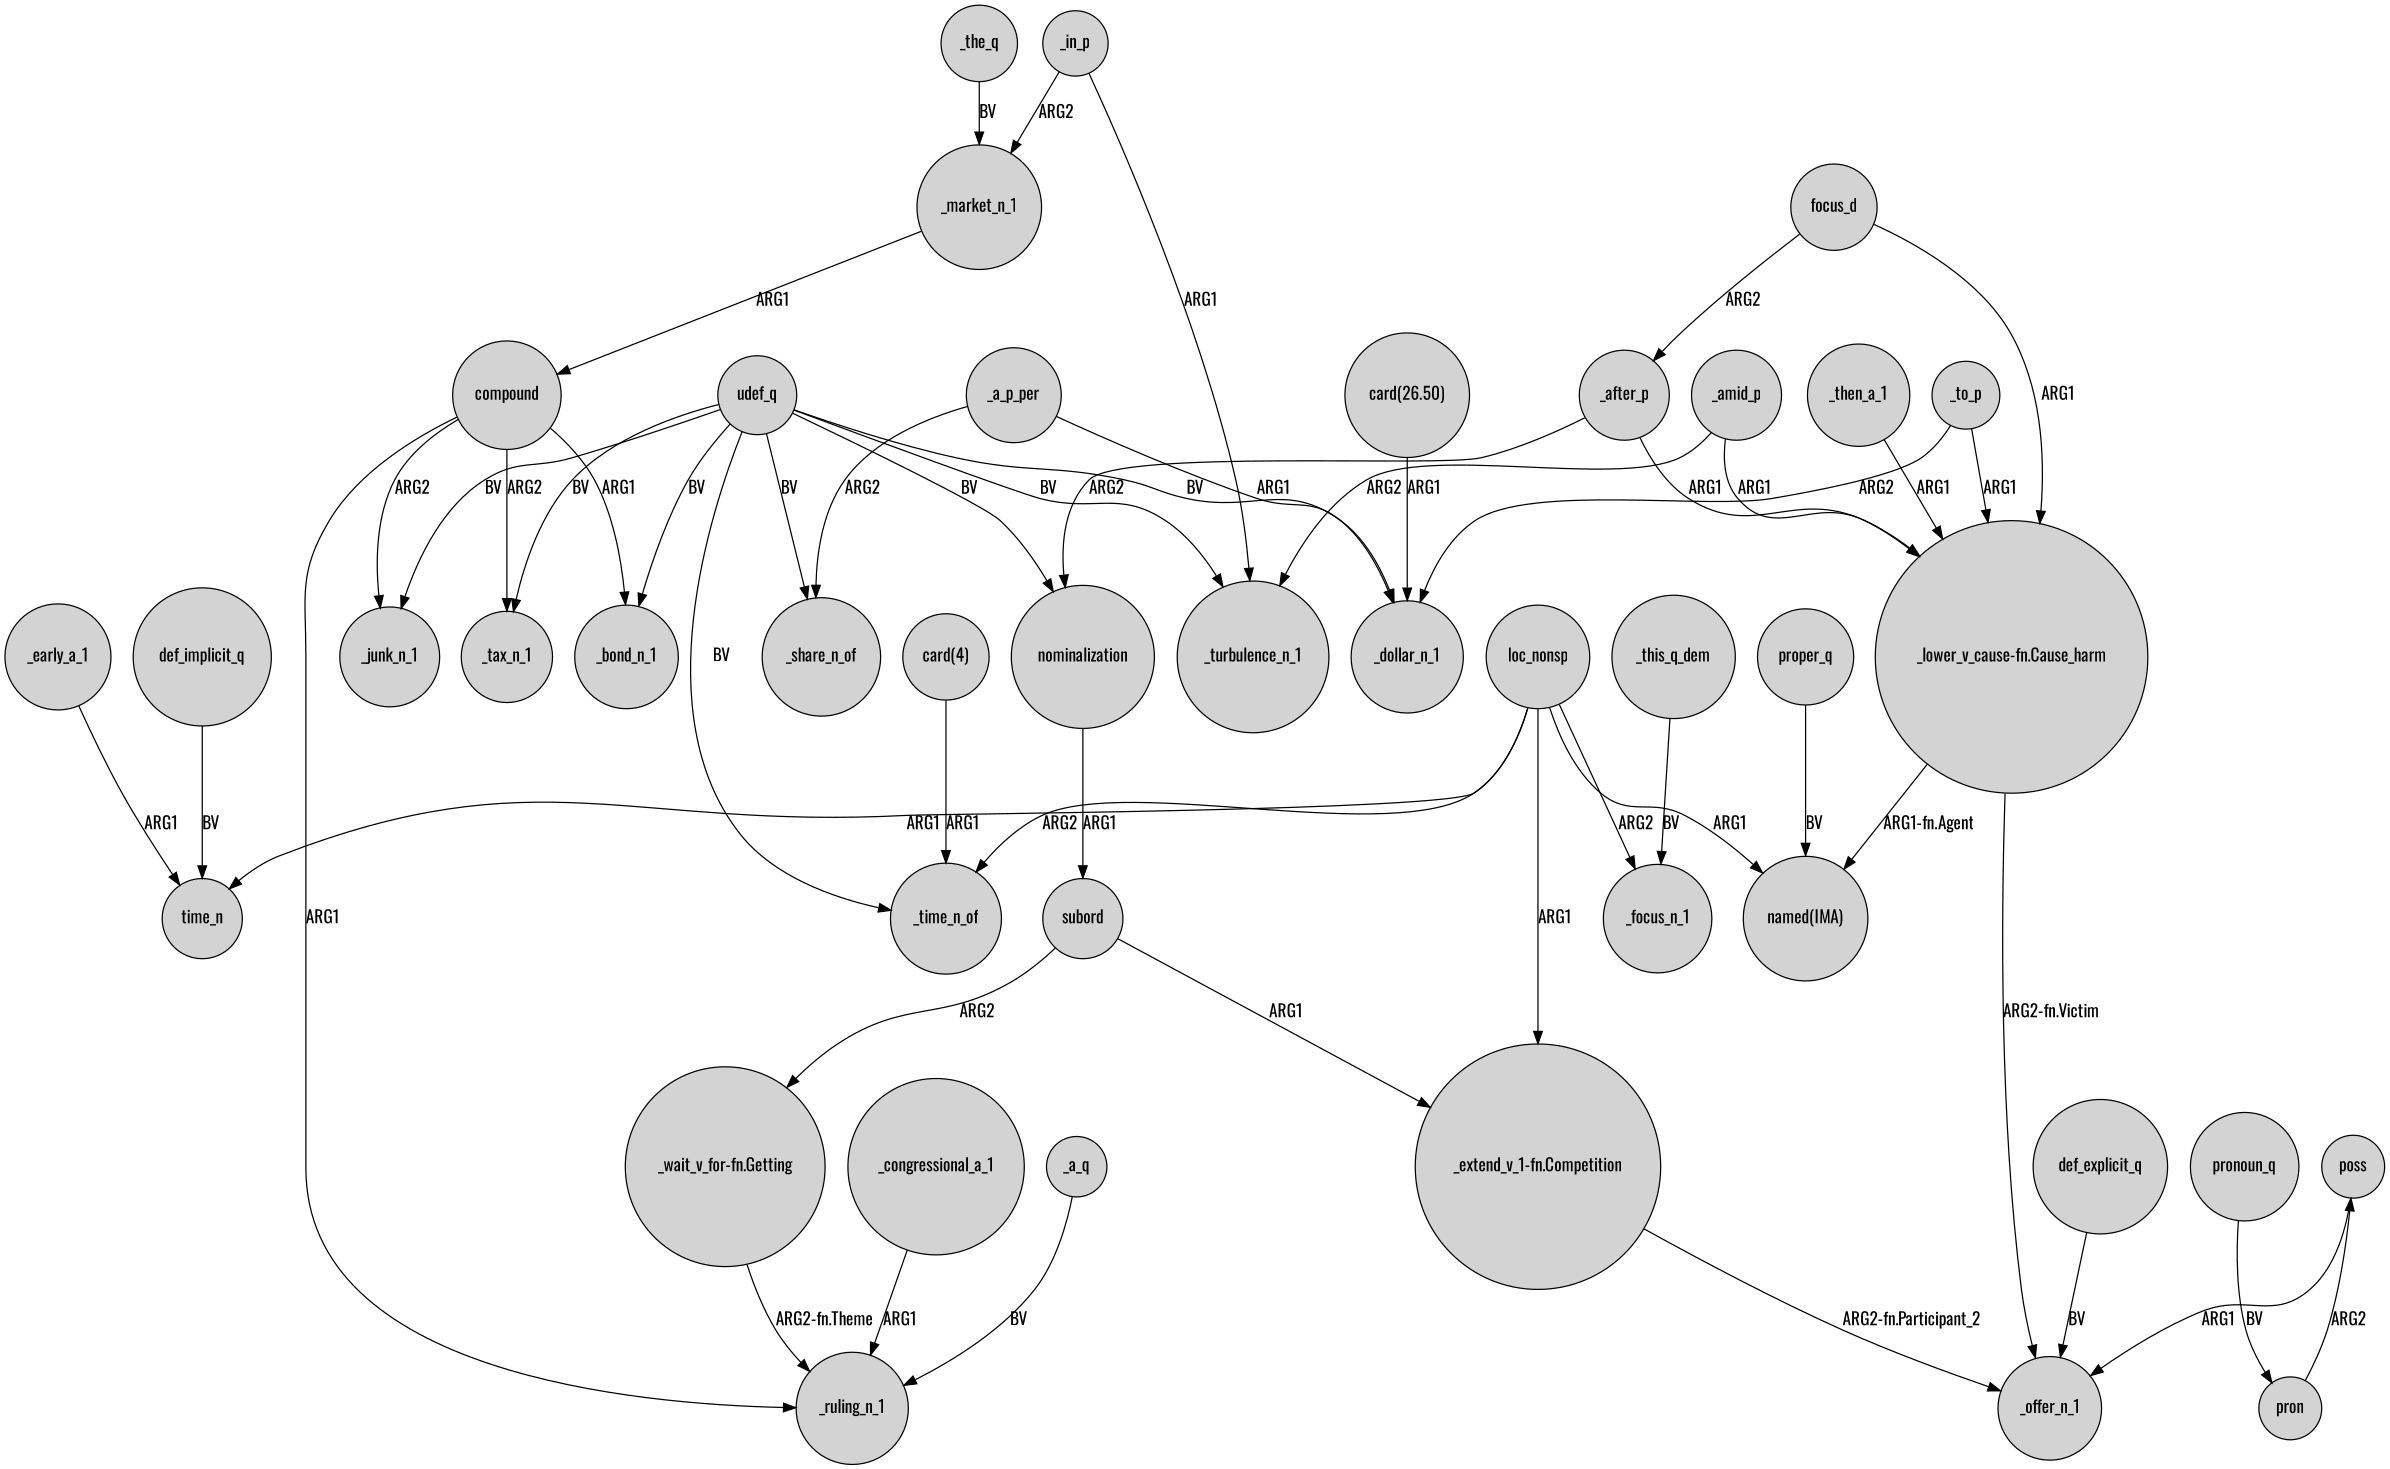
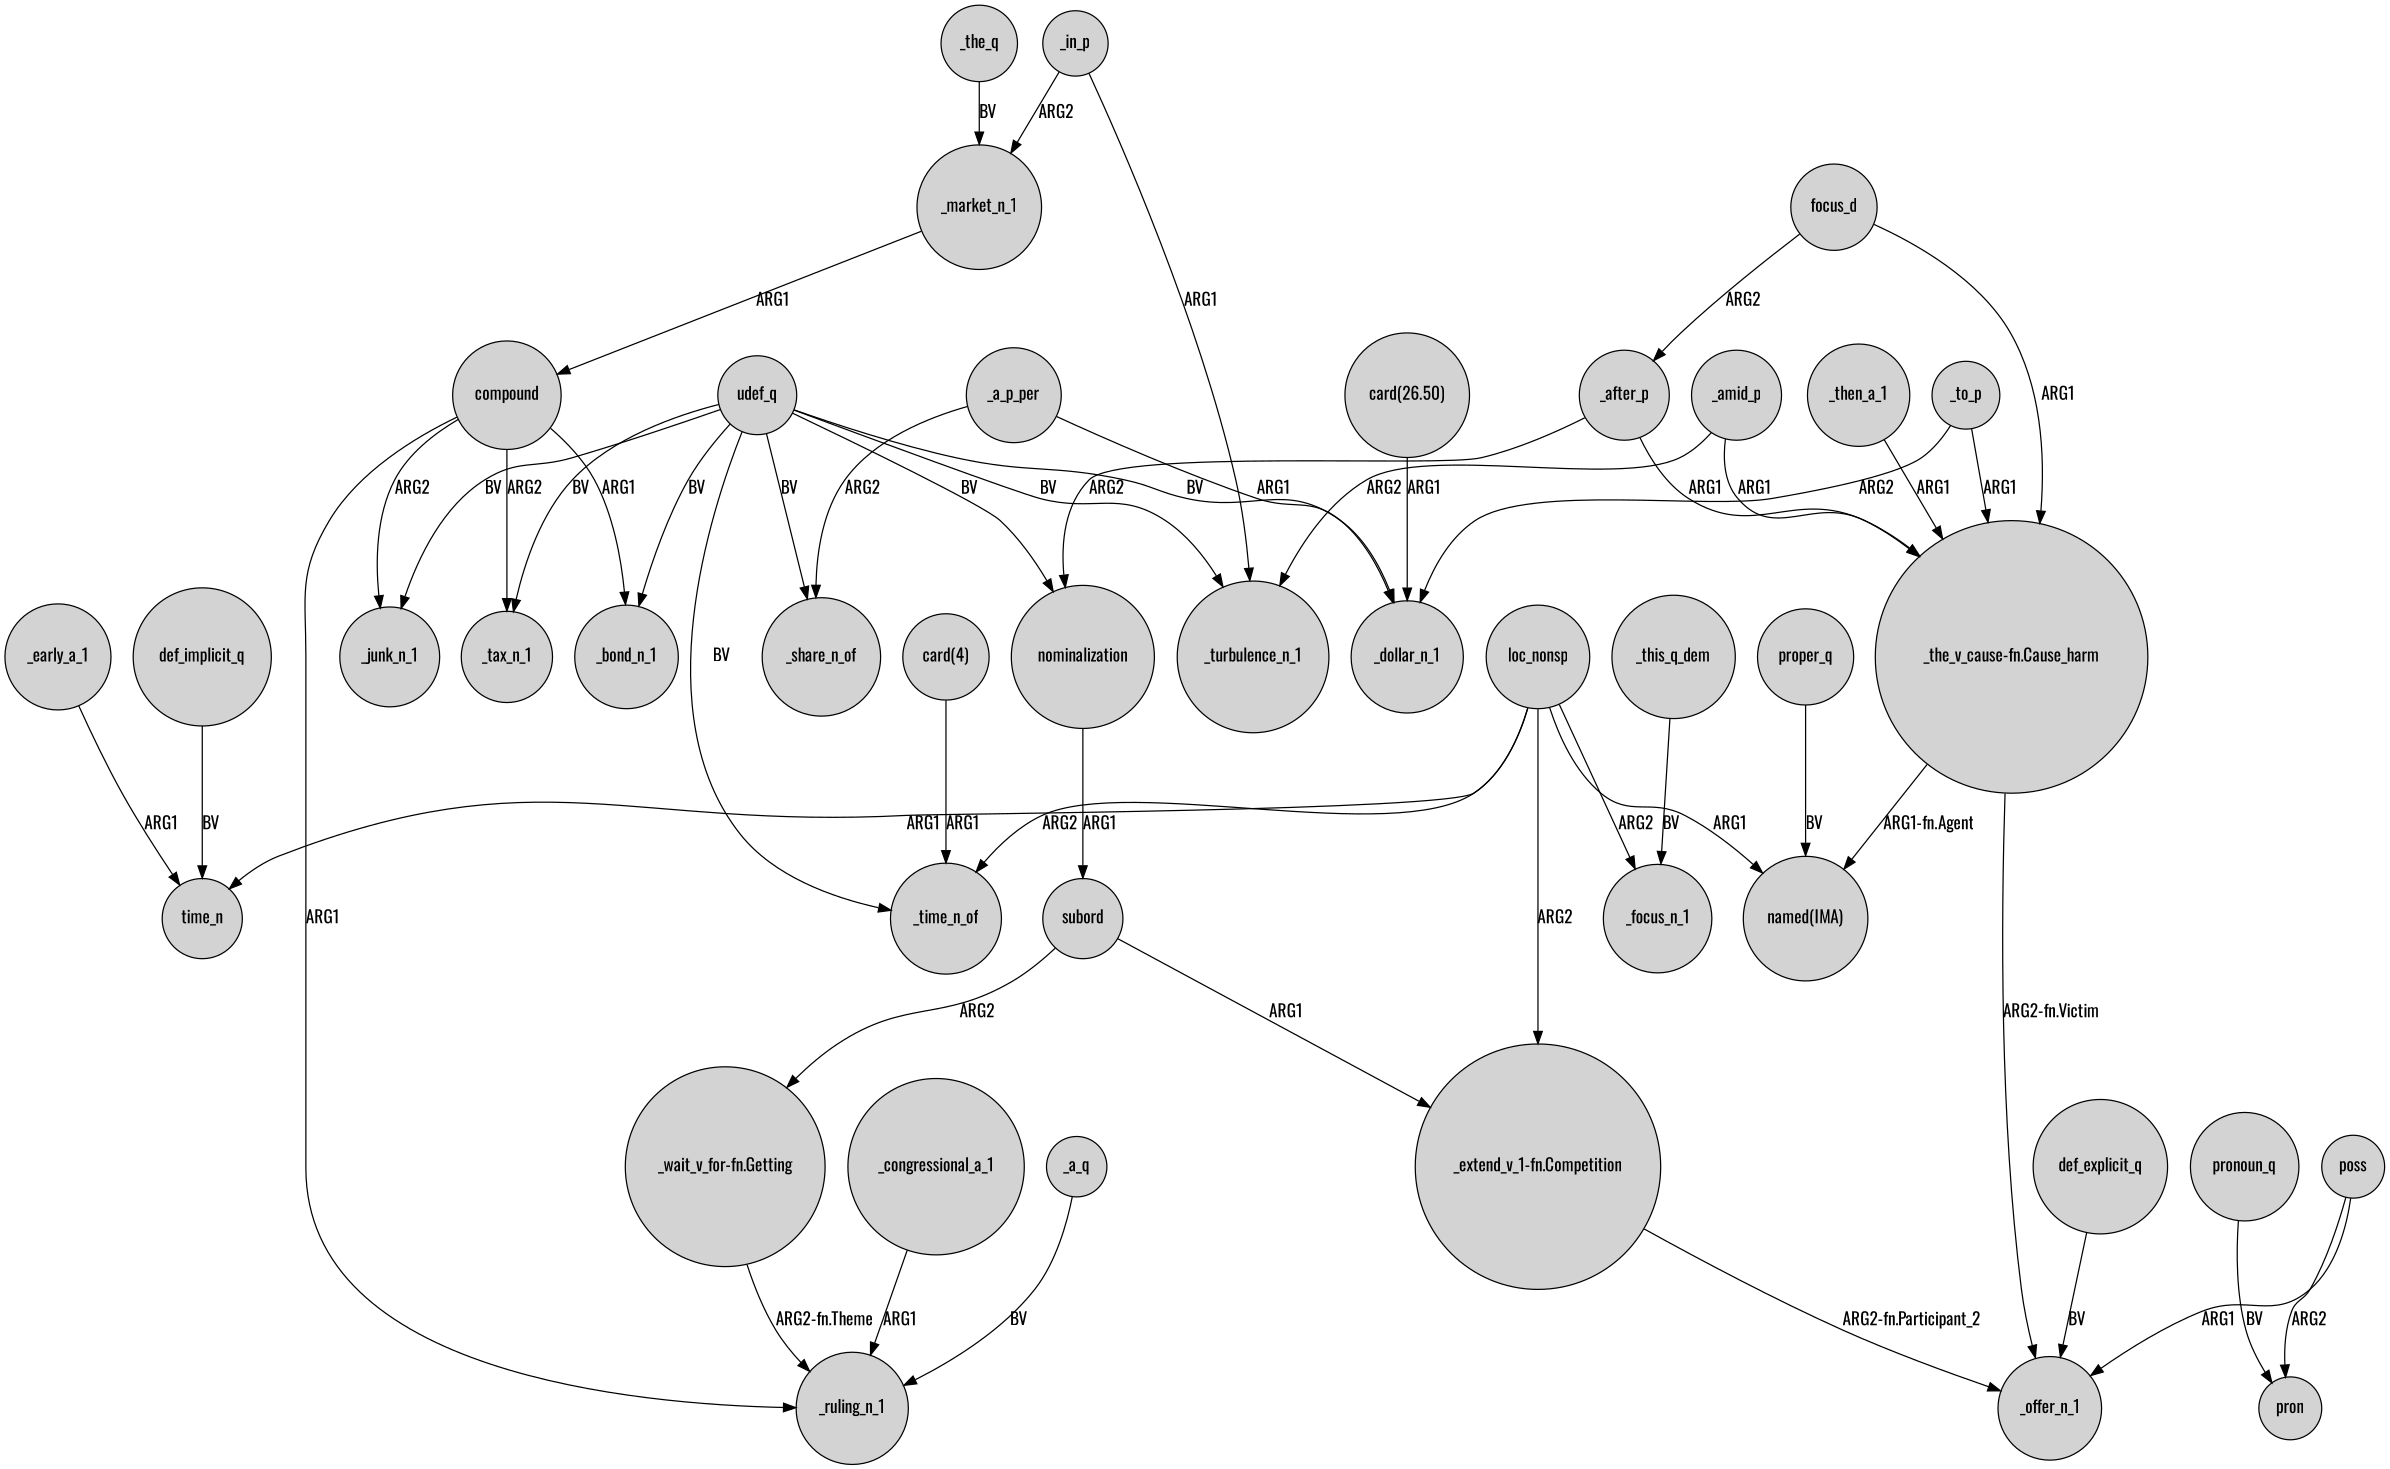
node "_lower_v_cause-fn.Cause_harm": label "_lower_v_cause-fn.Cause_harm" -> "_the_v_cause-fn.Cause_harm"
edge "loc_nonsp" -> "_extend_v_1-fn.Competition": label "ARG1" -> "ARG2"
edge "pron" -> "poss": reversed
